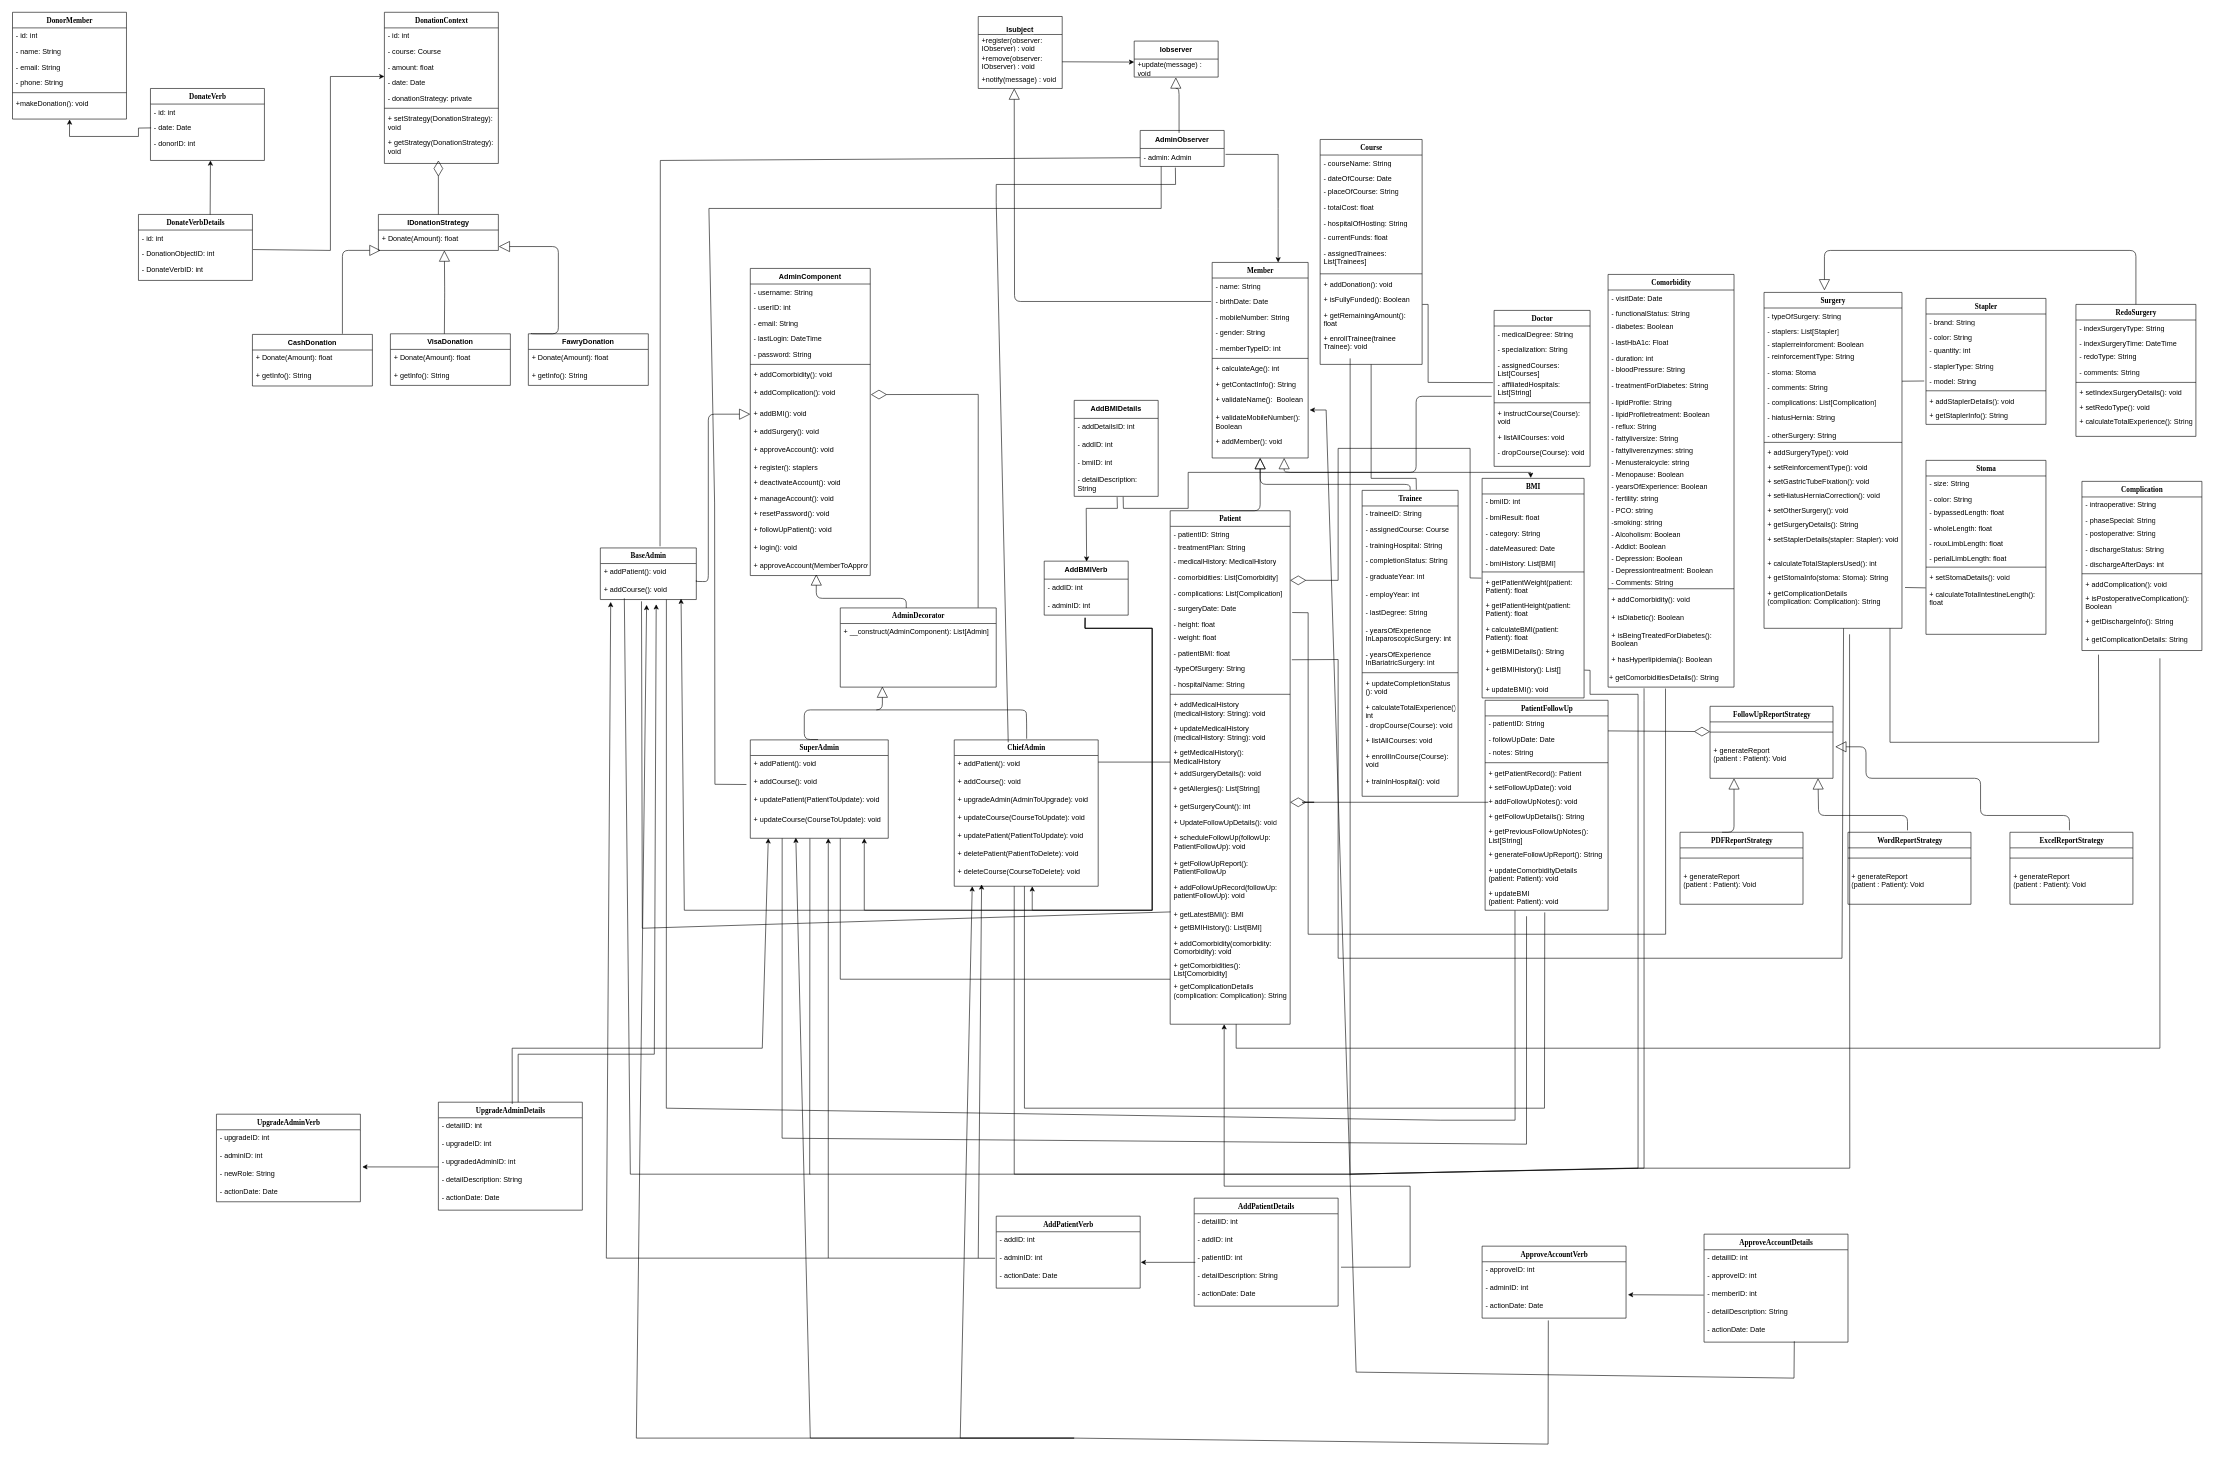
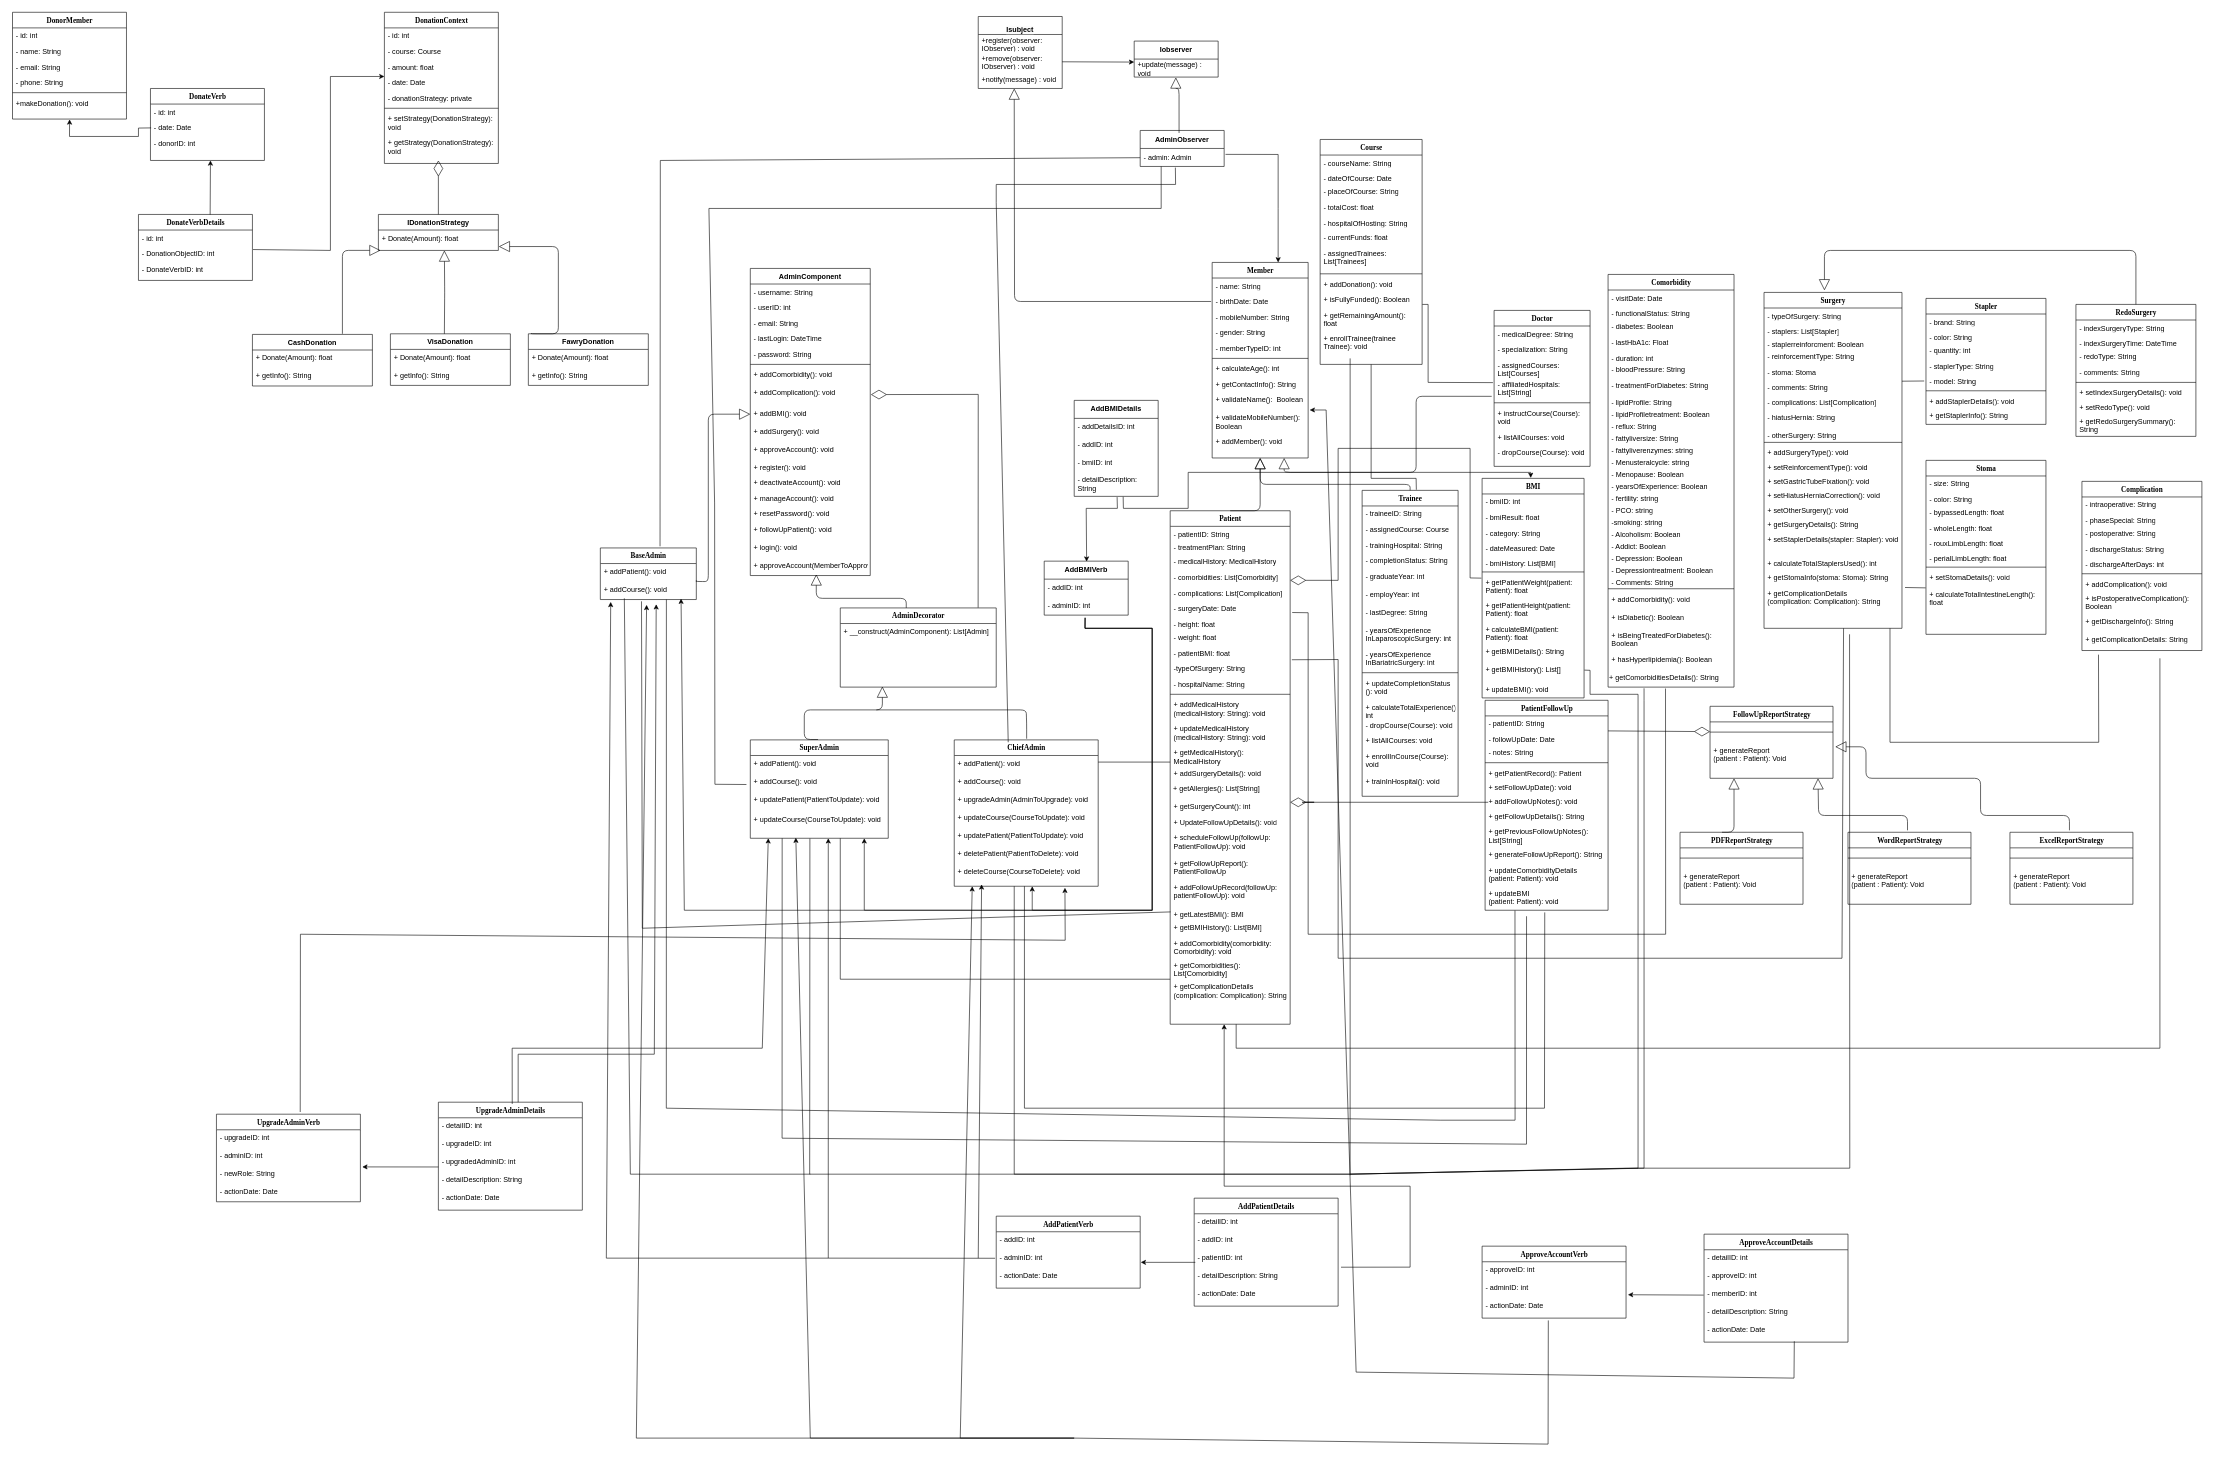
node "+ calculateTotalExperience(): String": label "+ calculateTotalExperience(): String" -> "+ getRedoSurgerySummary(): String"
node "+ register(): staplers": label "+ register(): staplers" -> "+ register(): void"
edge "UpgradeAdminVerb" -> "+ deleteCourse(CourseToDelete): void": added
